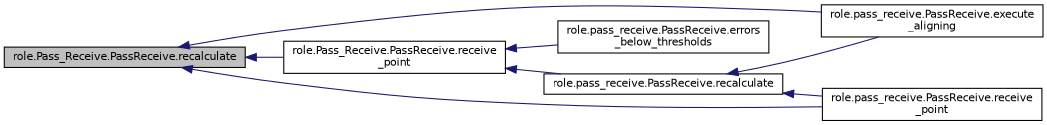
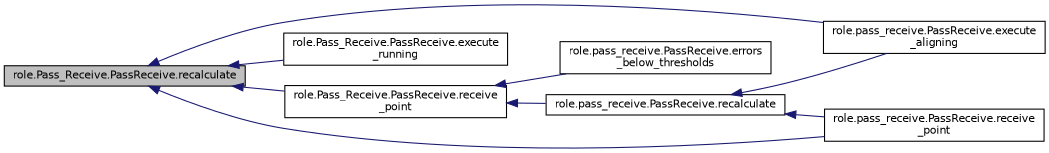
node "role.Pass_Receive.PassReceive.execute _running": added
